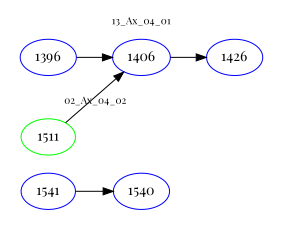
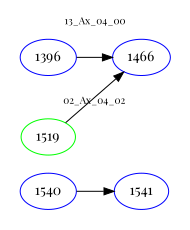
cluster "13_Ax_04_01": label "13_Ax_04_01" -> "13_Ax_04_00"
node "1406": label "1406" -> "1466"
node "1426": removed
node "1511": label "1511" -> "1519"
edge "1541" -> "1540": reversed
